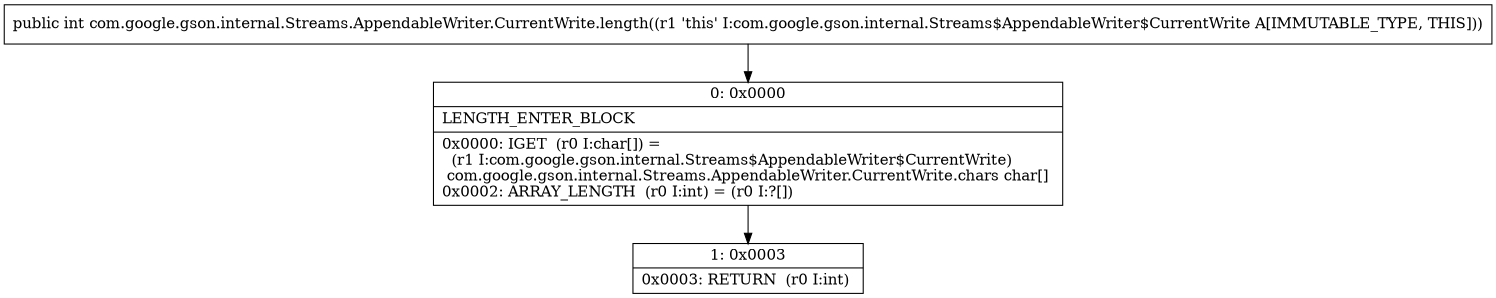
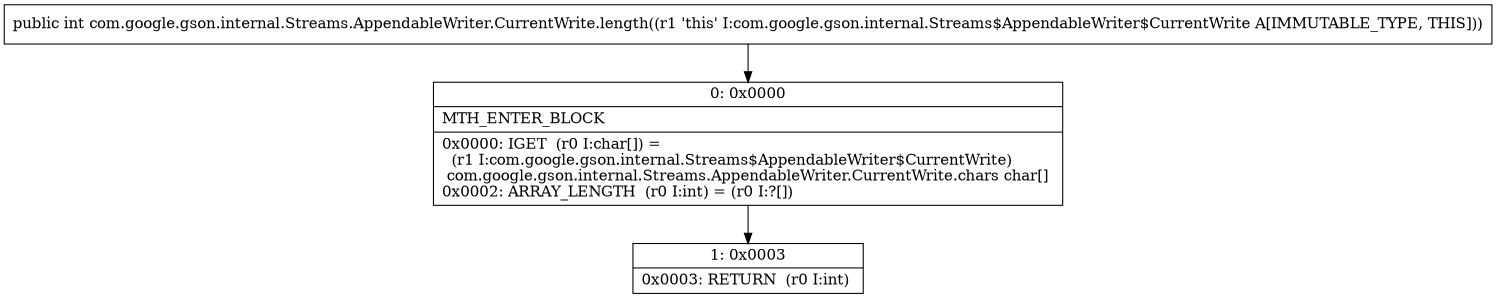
node "0: 0x0000": text "LENGTH_ENTER_BLOCK" -> "MTH_ENTER_BLOCK"
